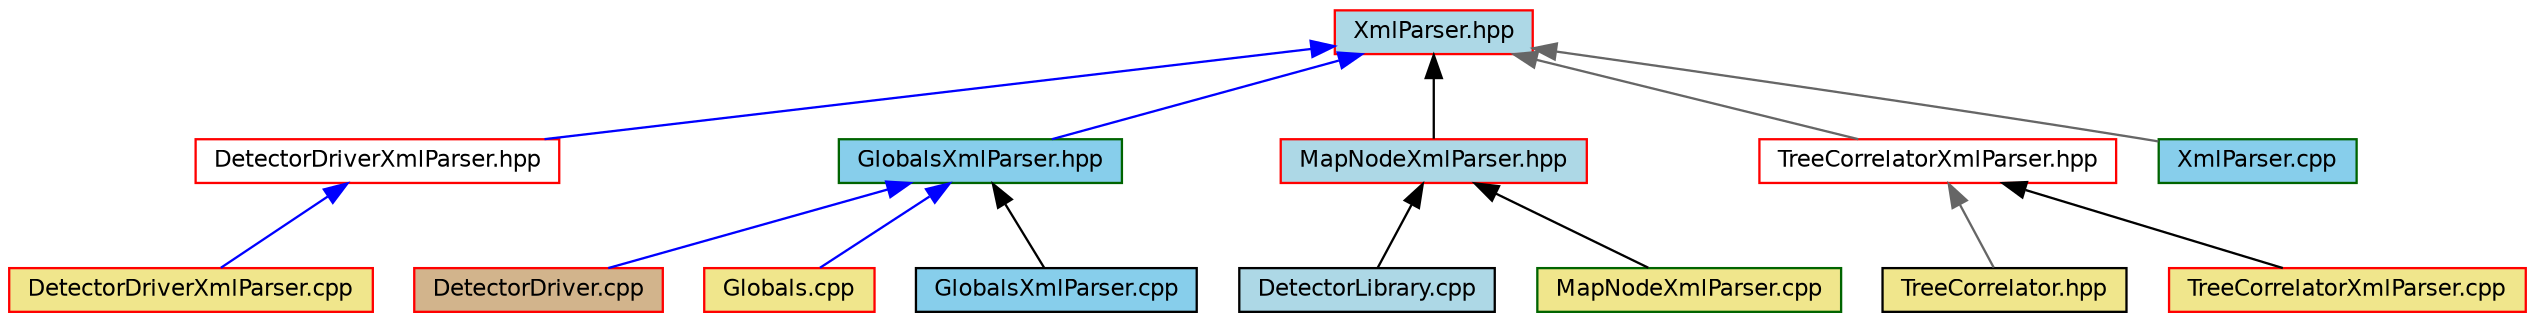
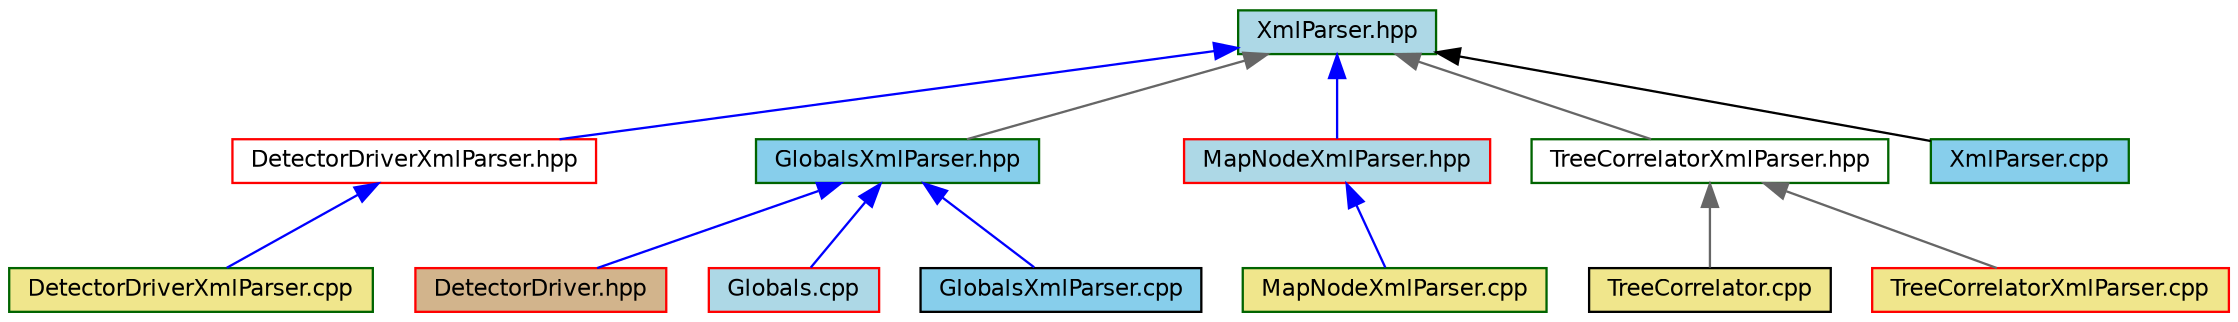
node "XmlParser.hpp": color red -> darkgreen
edge "XmlParser.cpp" -> "XmlParser.hpp": color gray40 -> black
edge "GlobalsXmlParser.hpp" -> "XmlParser.hpp": color blue -> gray40
edge "MapNodeXmlParser.hpp" -> "XmlParser.hpp": color black -> blue
node "TreeCorrelatorXmlParser.hpp": color red -> darkgreen
edge "TreeCorrelatorXmlParser.cpp" -> "TreeCorrelatorXmlParser.hpp": color black -> gray40
edge "MapNodeXmlParser.cpp" -> "MapNodeXmlParser.hpp": color black -> blue
edge "GlobalsXmlParser.cpp" -> "GlobalsXmlParser.hpp": color black -> blue
node "DetectorDriverXmlParser.cpp": color red -> darkgreen
node "DetectorDriver.cpp": label "DetectorDriver.cpp" -> "DetectorDriver.hpp"
node "Globals.cpp": fillcolor khaki -> lightblue
node "DetectorLibrary.cpp": removed
node "TreeCorrelator.hpp": label "TreeCorrelator.hpp" -> "TreeCorrelator.cpp"
